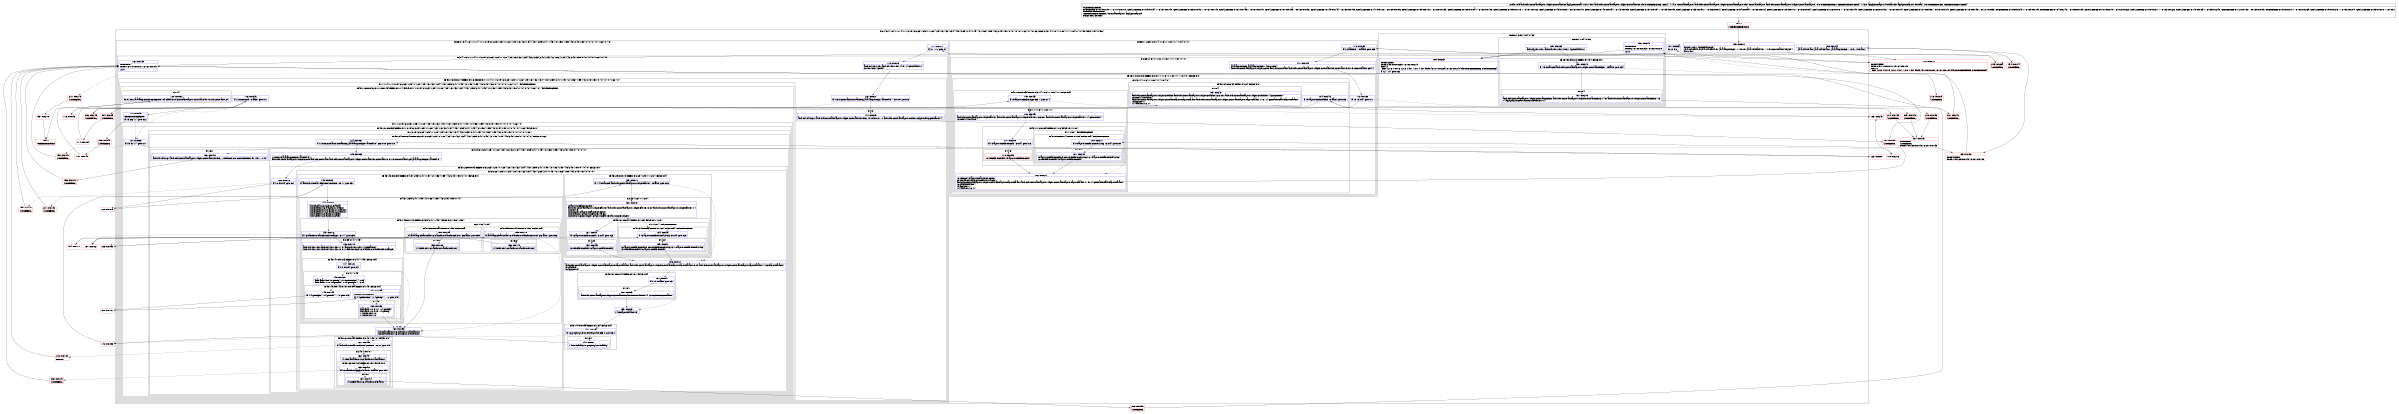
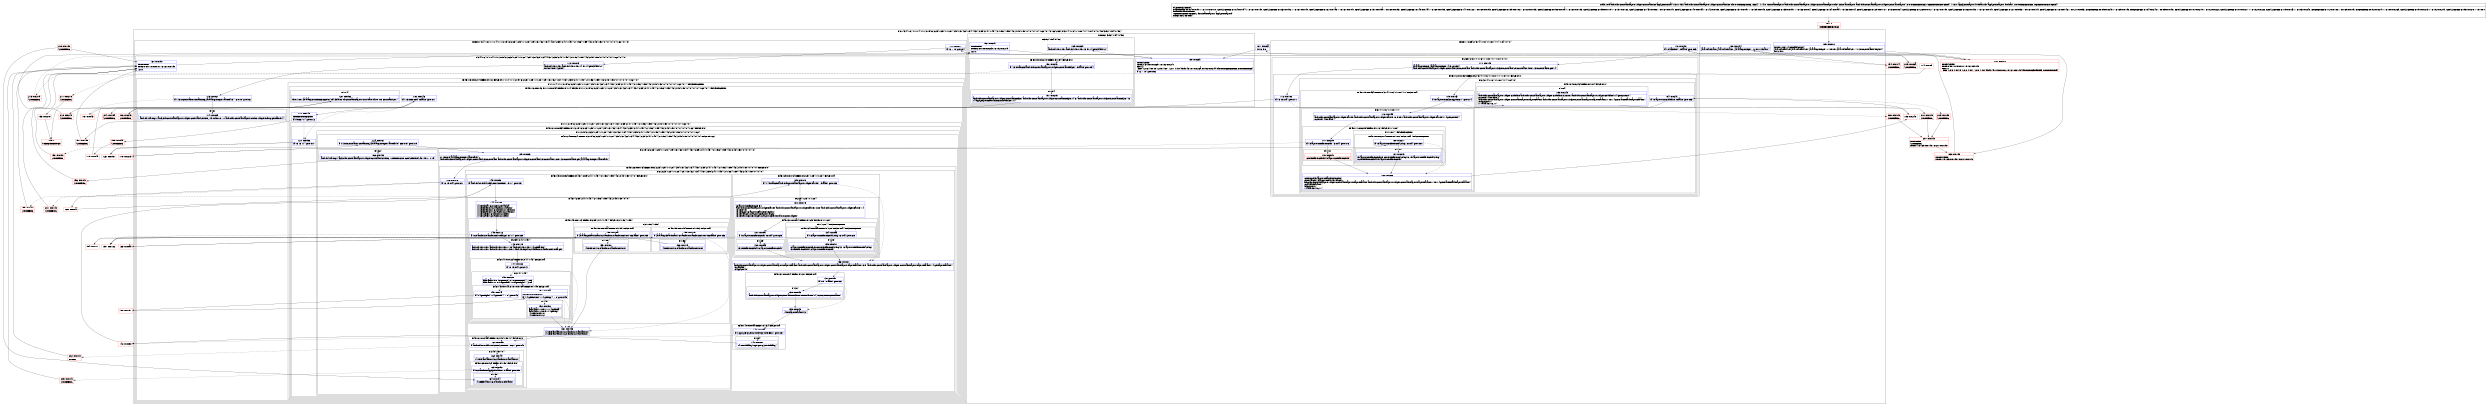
edge "204: 0x01ef" -> "174: 0x01ef": removed
edge "164: 0x01b4" -> "200: 0x01d0": reversed
